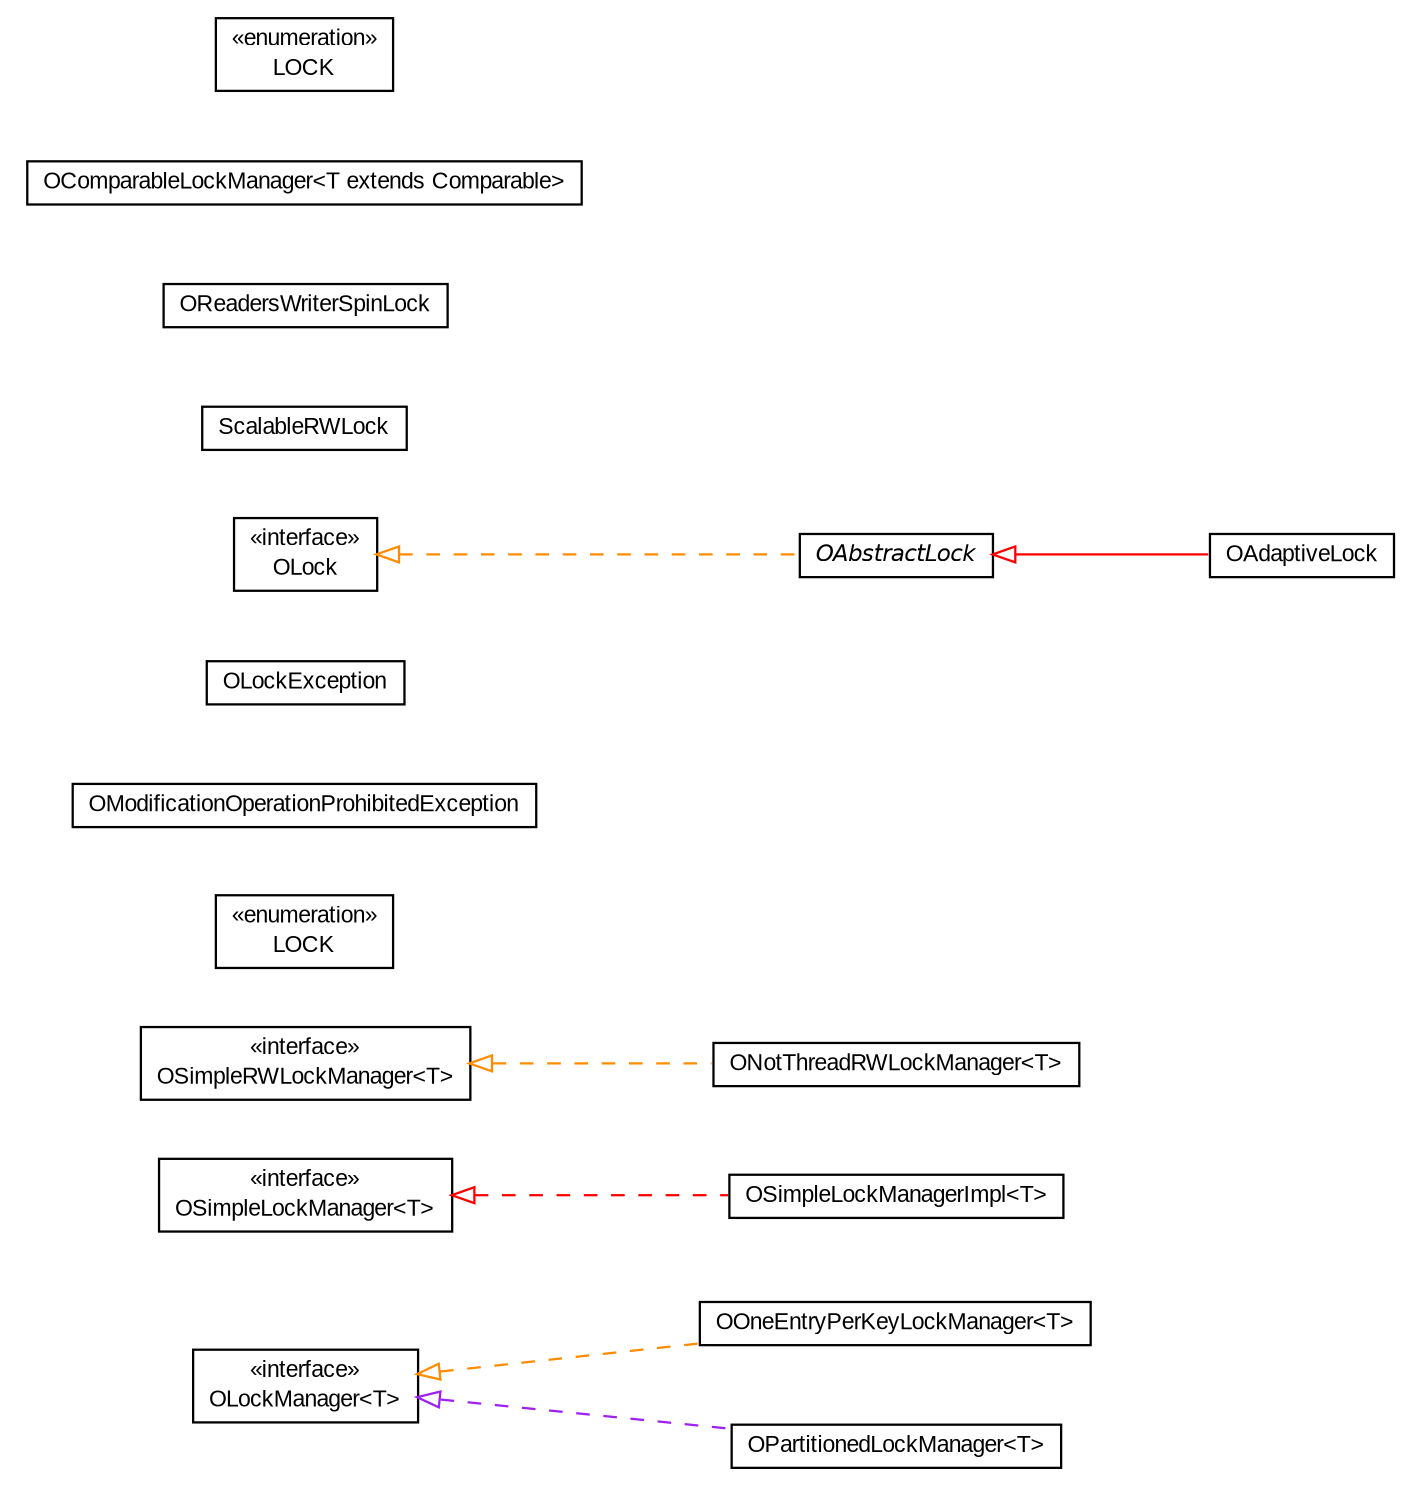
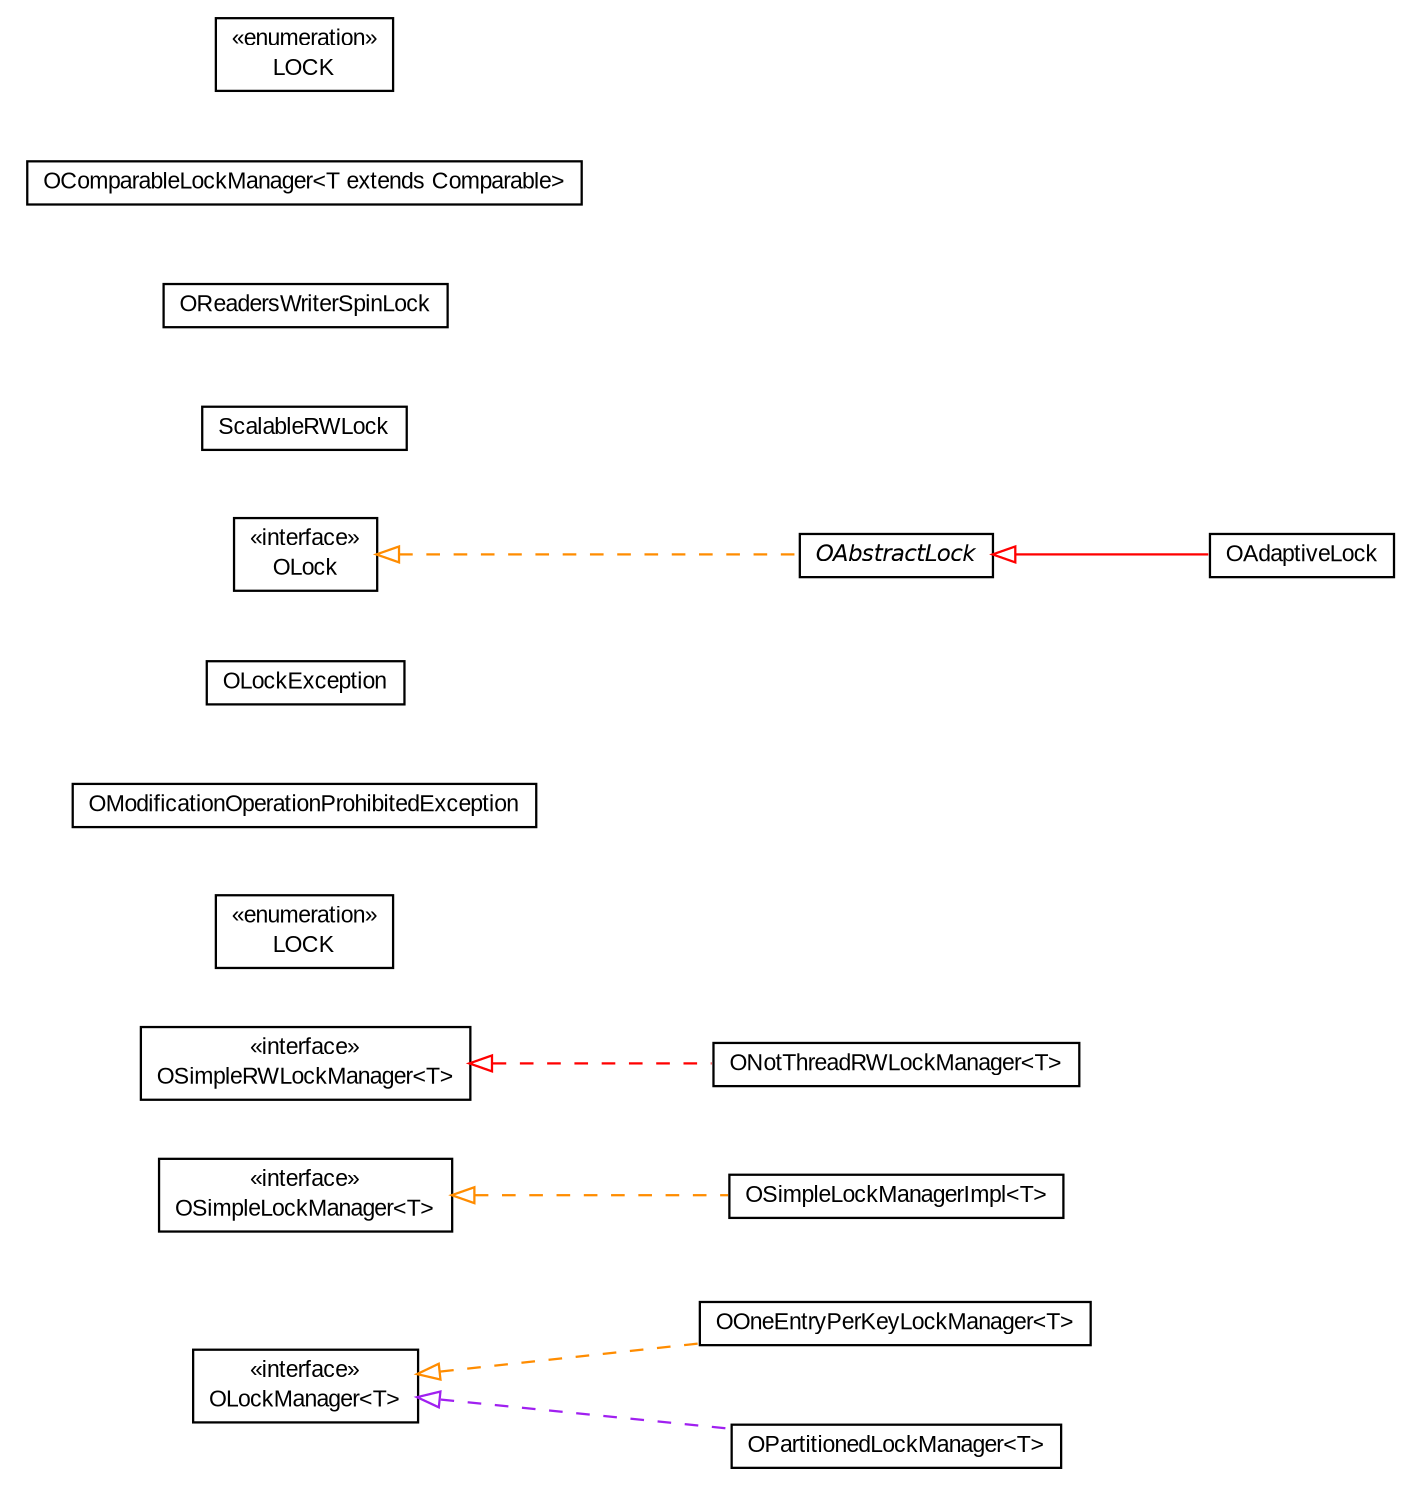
edge "ONotThreadRWLockManager<T>" -> "OSimpleRWLockManager<T>": color darkorange -> red
edge "OSimpleLockManagerImpl<T>" -> "OSimpleLockManager<T>": color red -> darkorange
